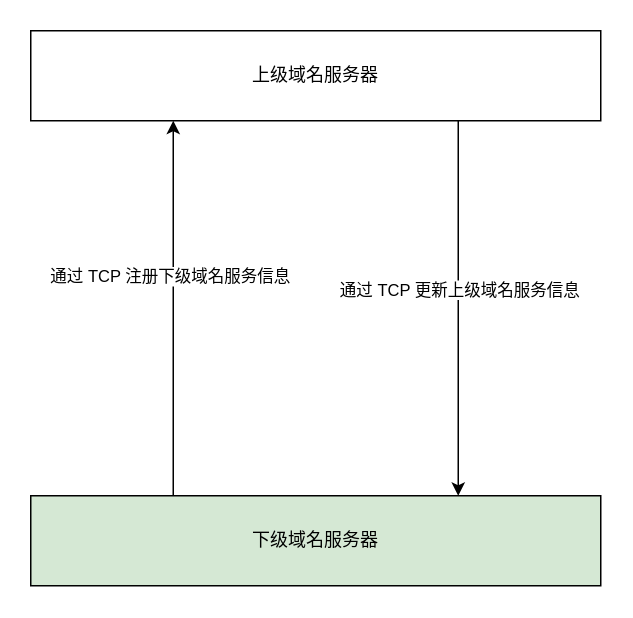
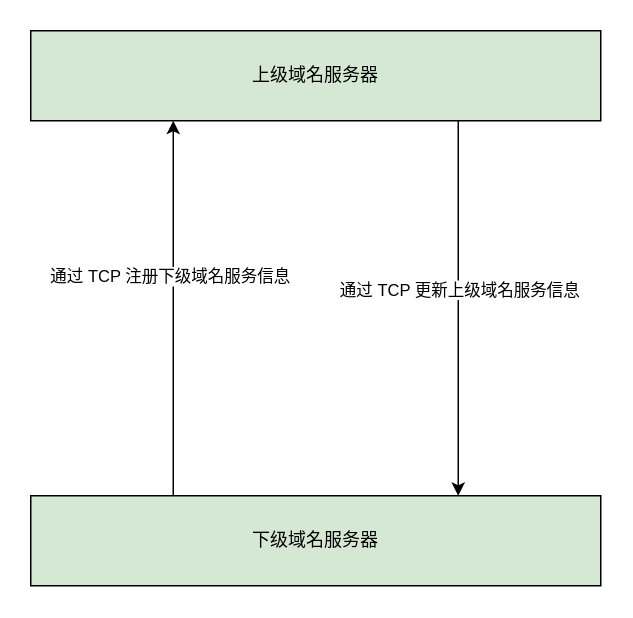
node "上级域名服务器": fillcolor #ffffff -> #d5e8d4
